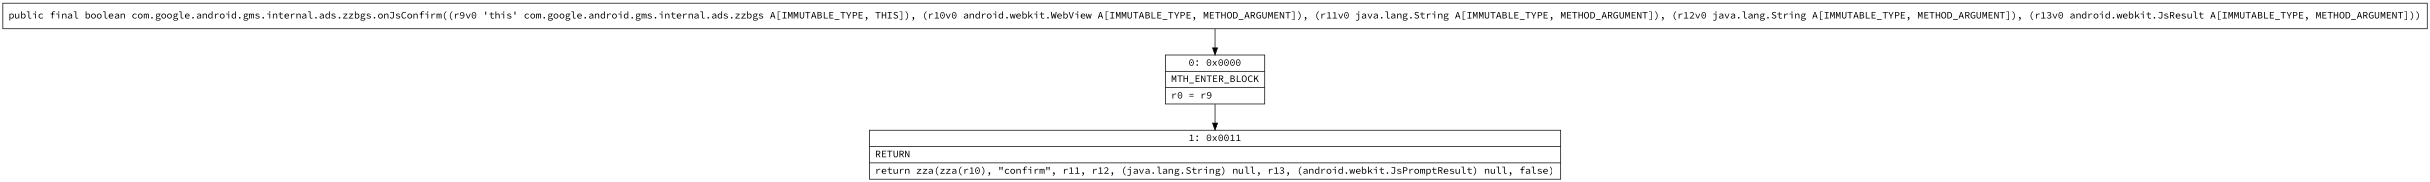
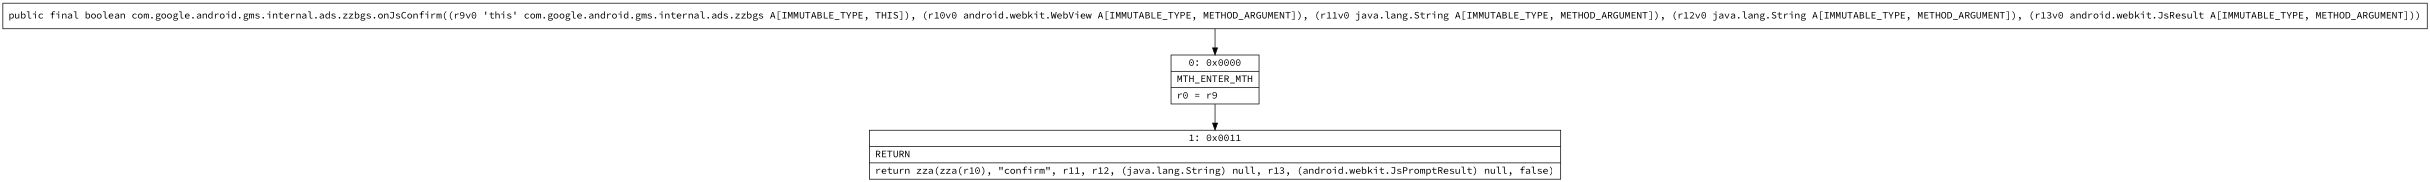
node "0: 0x0000": text "MTH_ENTER_BLOCK" -> "MTH_ENTER_MTH"
